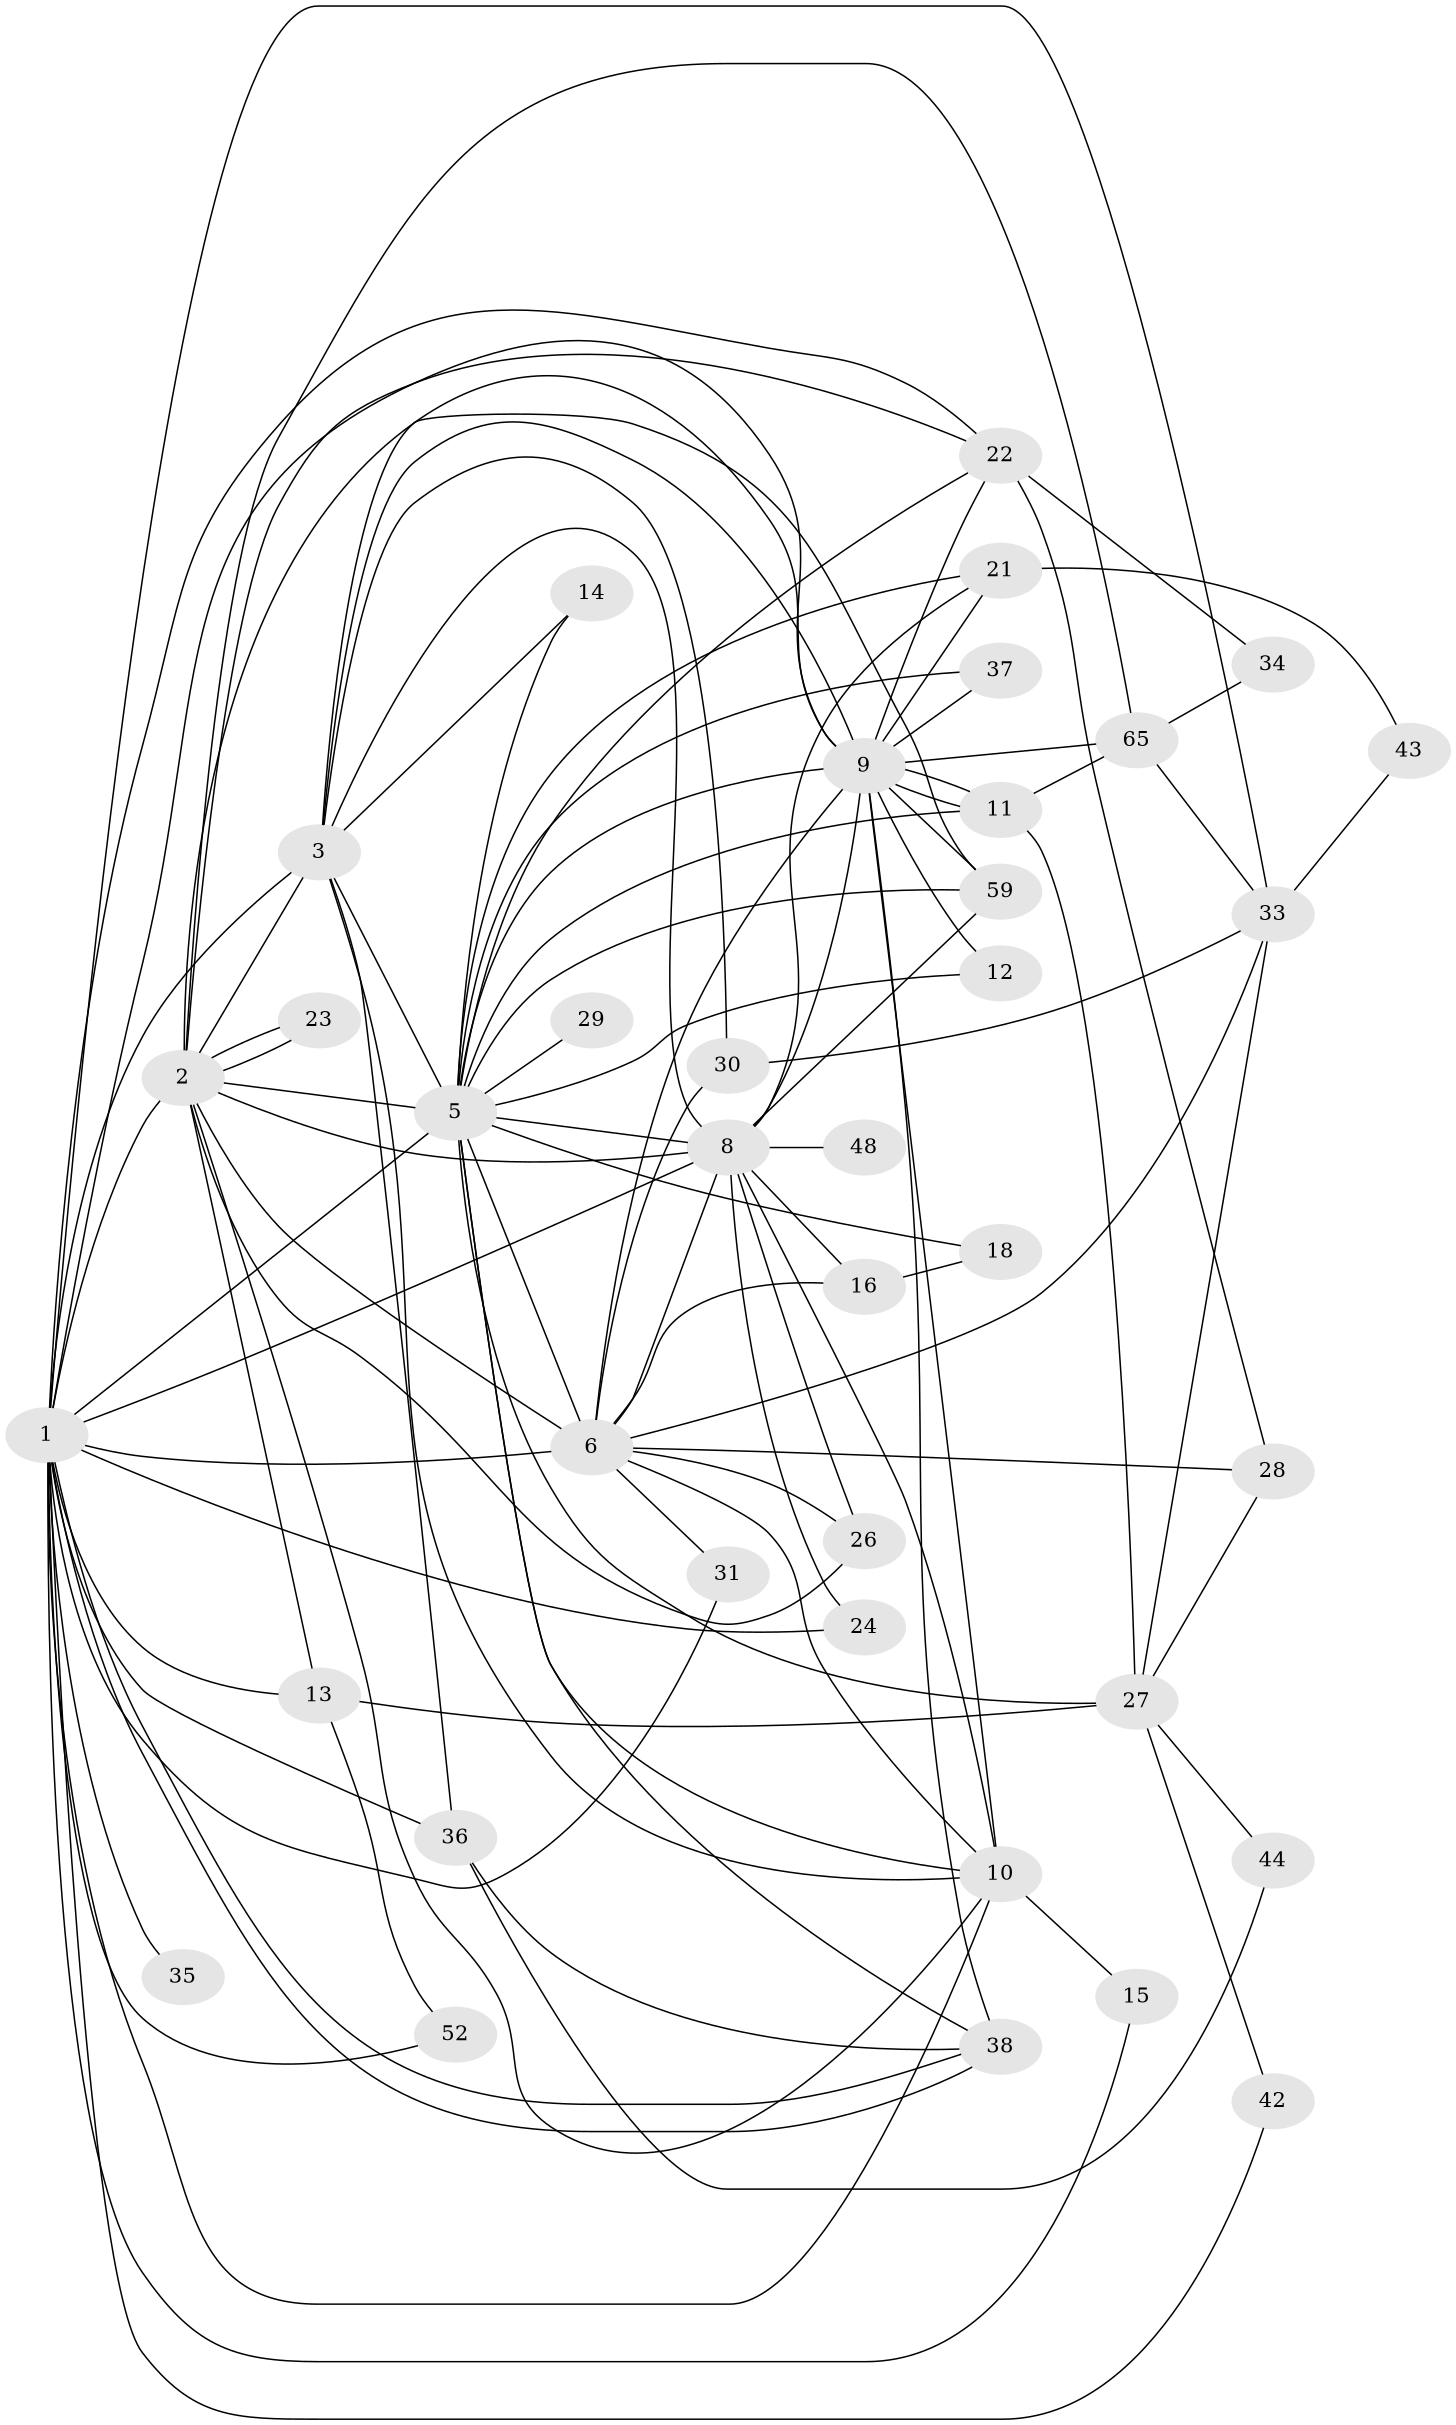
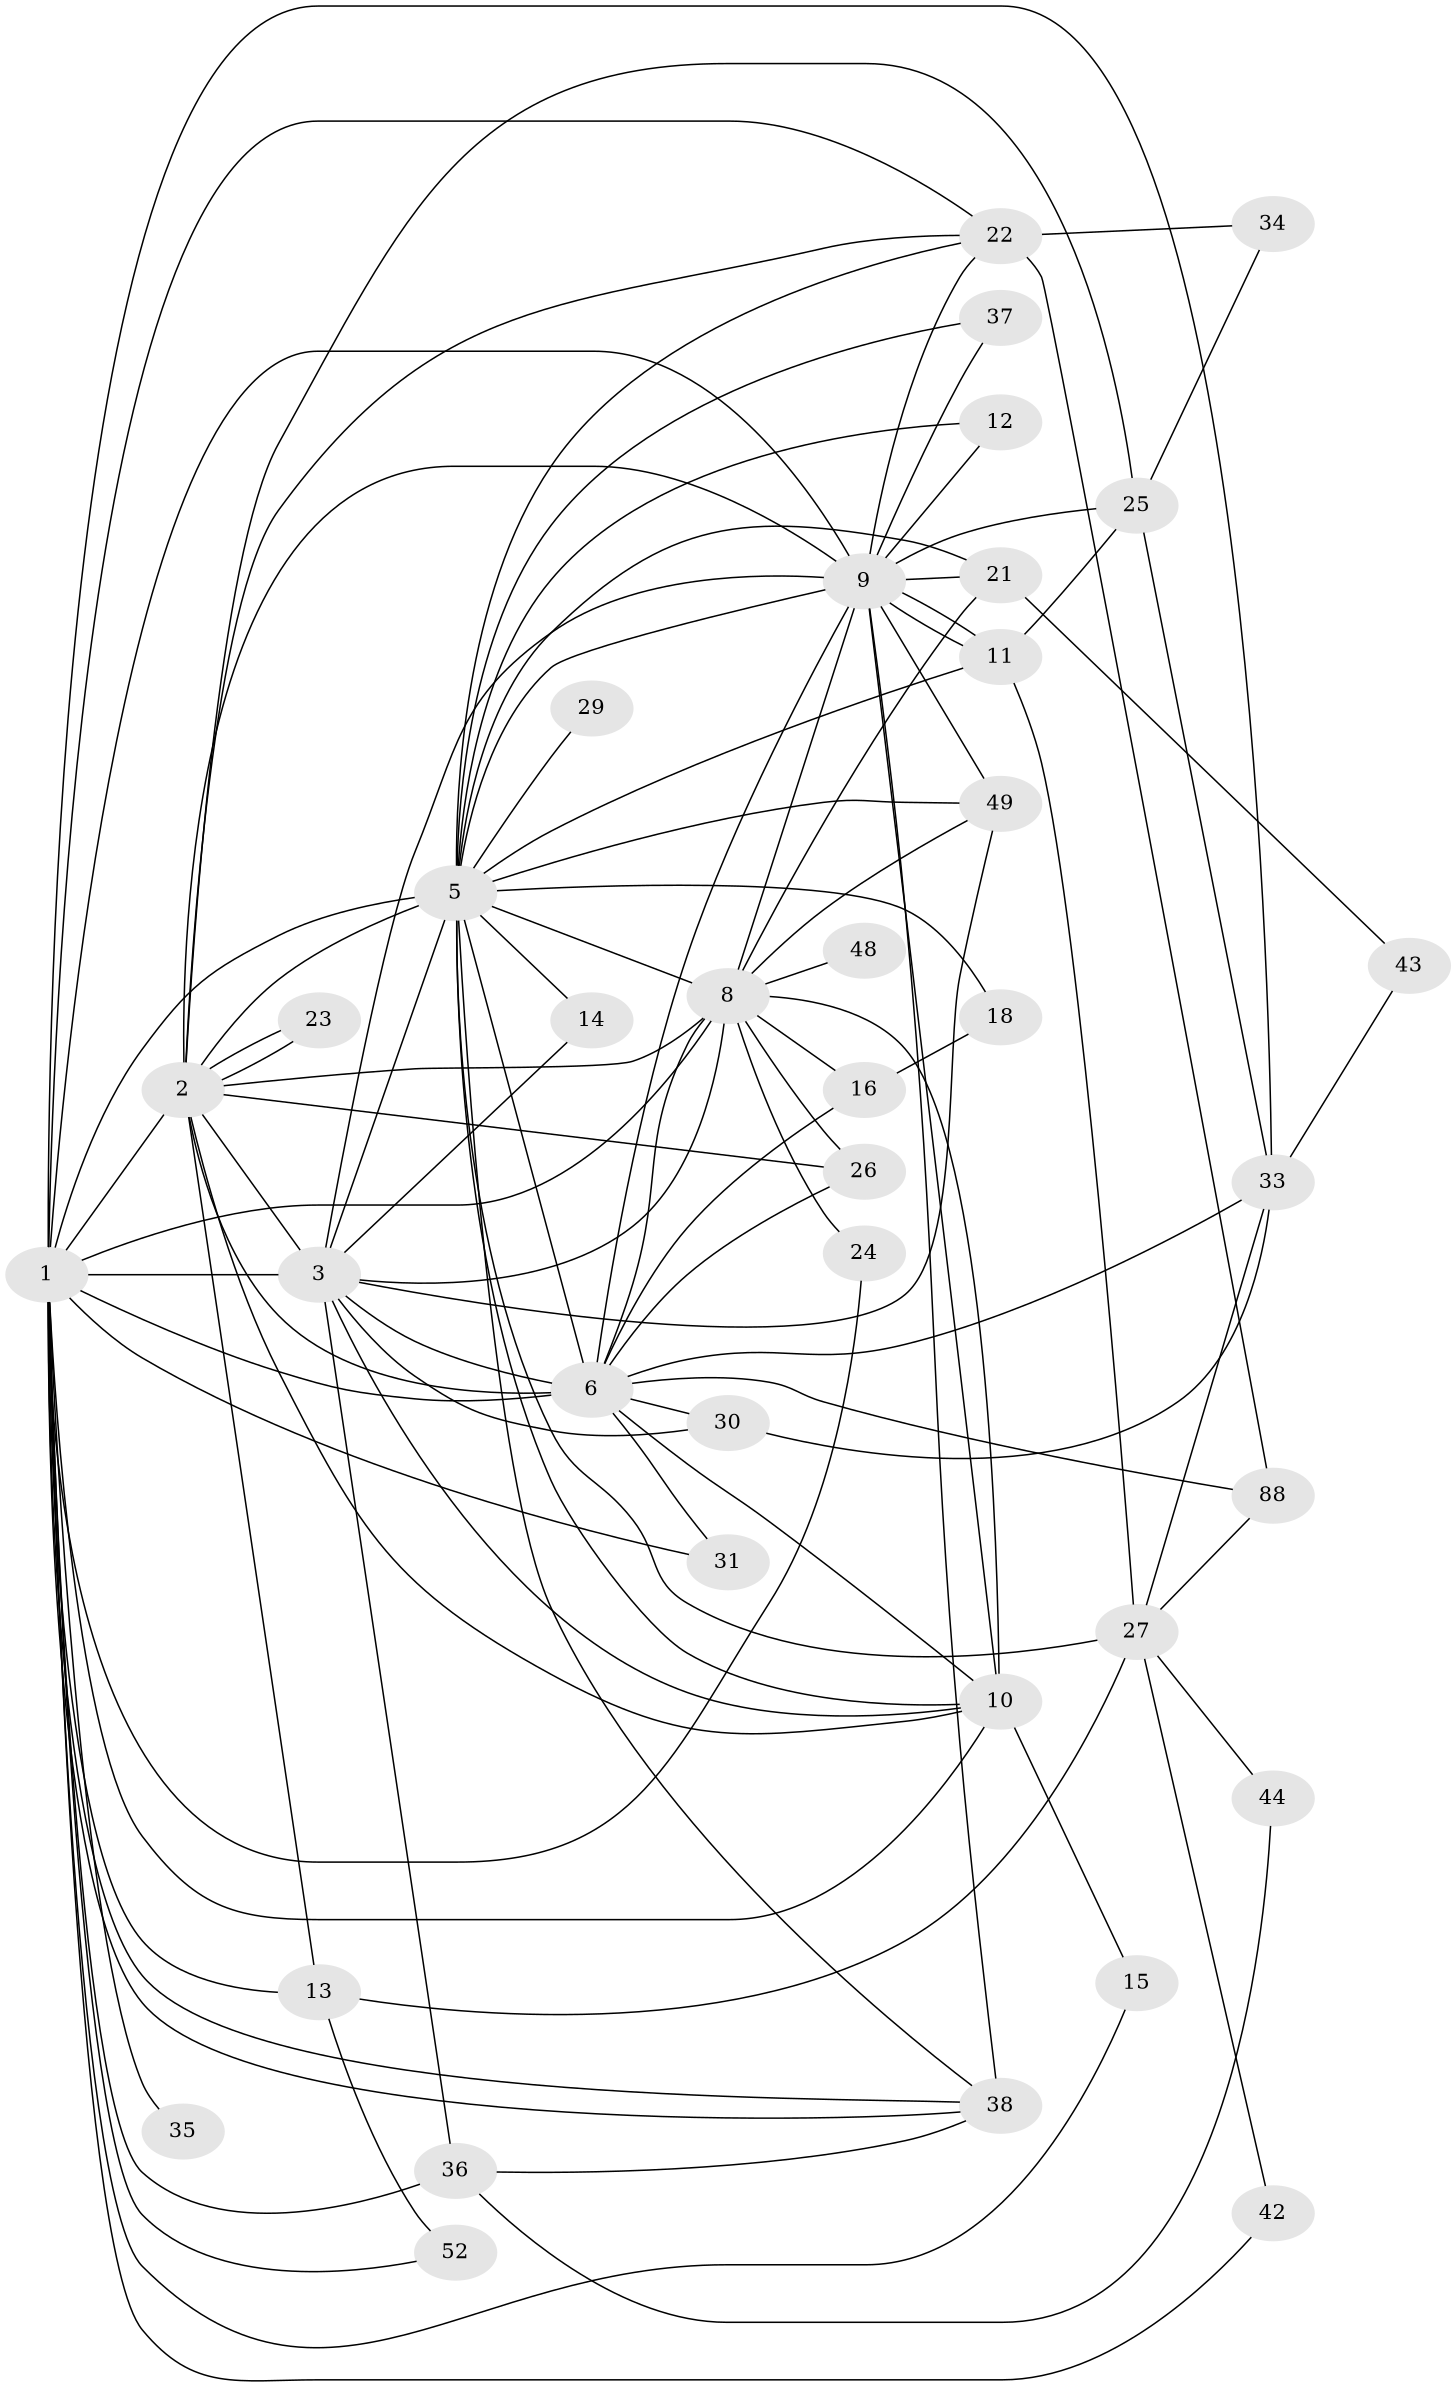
node "65": label "65" -> "25"
node "59": label "59" -> "49"
edge "3" -- "6": added
node "28": label "28" -> "88"
